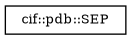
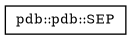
node "cif::pdb::SEP": label "cif::pdb::SEP" -> "pdb::pdb::SEP"
